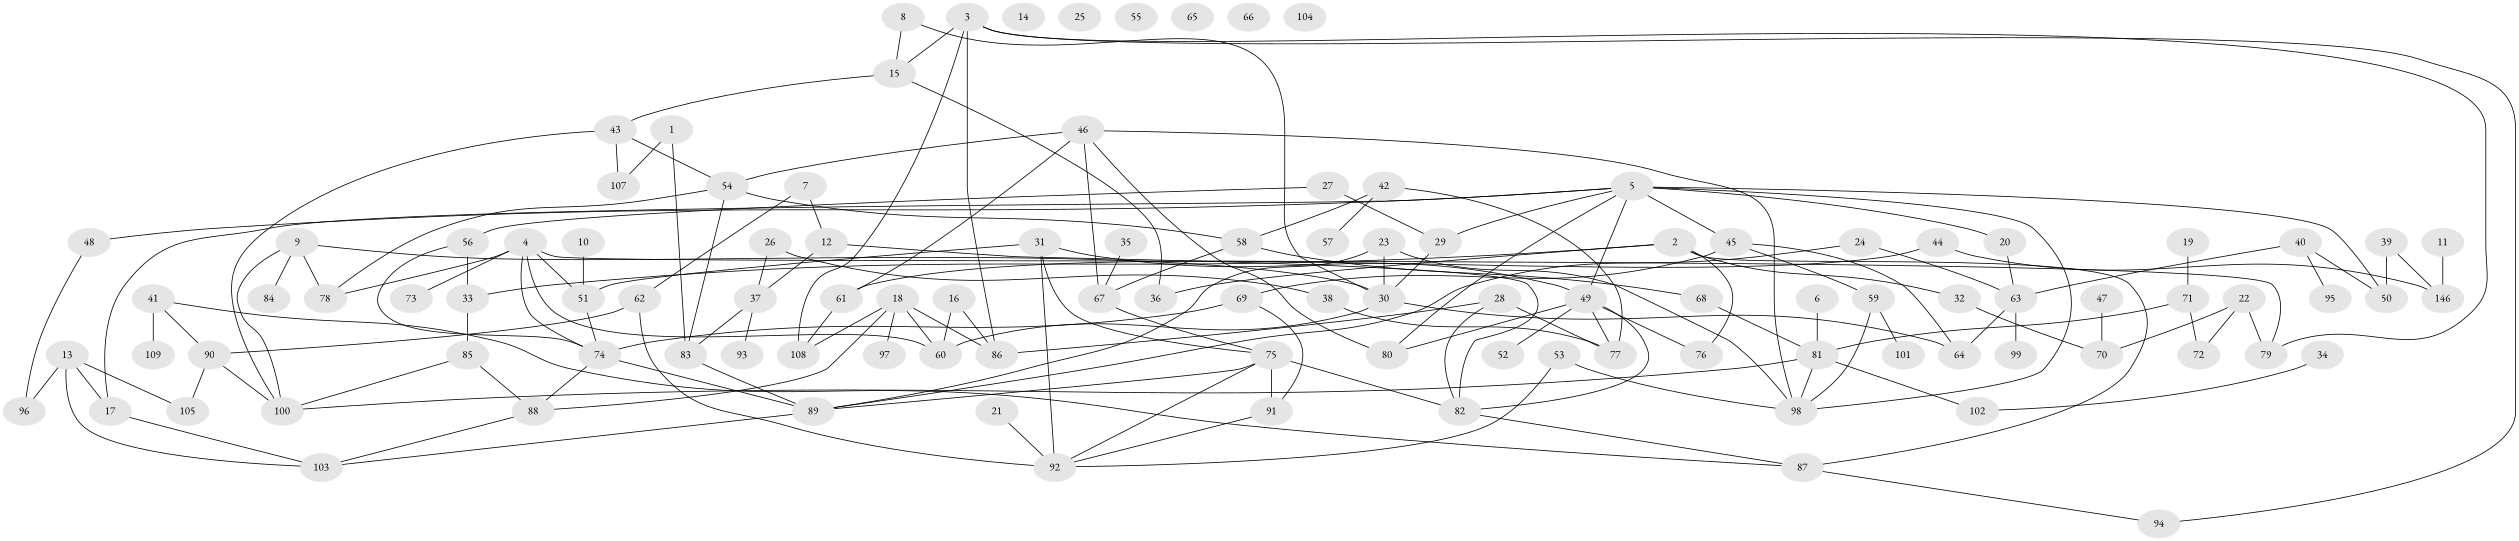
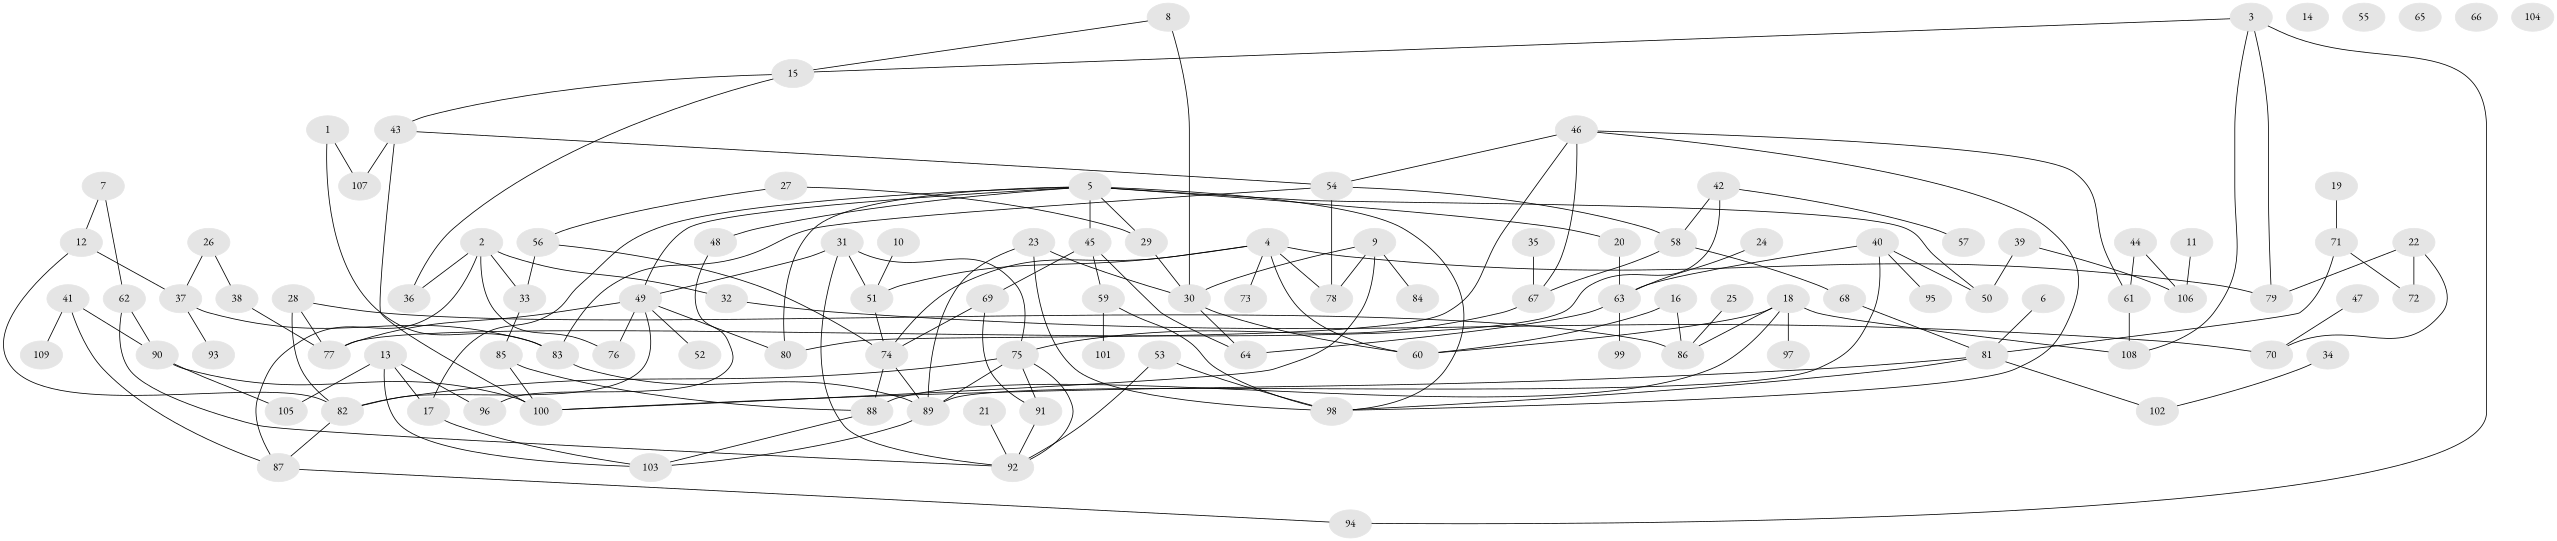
edge "3" -- "86": now "25" -- "86"
node "146": label "146" -> "106"
edge "24" -- "89": now "40" -- "89"
